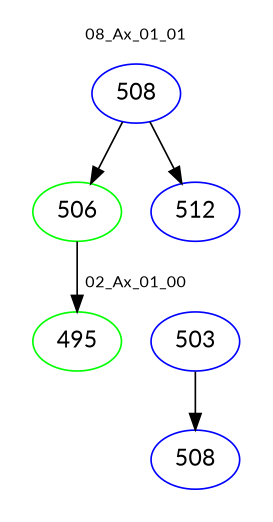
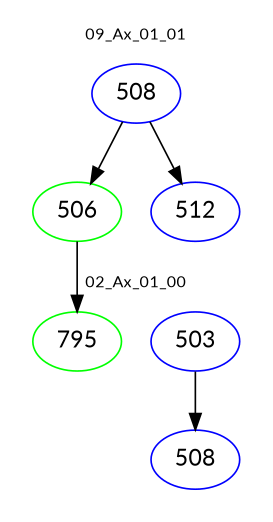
cluster "08_Ax_01_01": label "08_Ax_01_01" -> "09_Ax_01_01"
node "495": label "495" -> "795"
